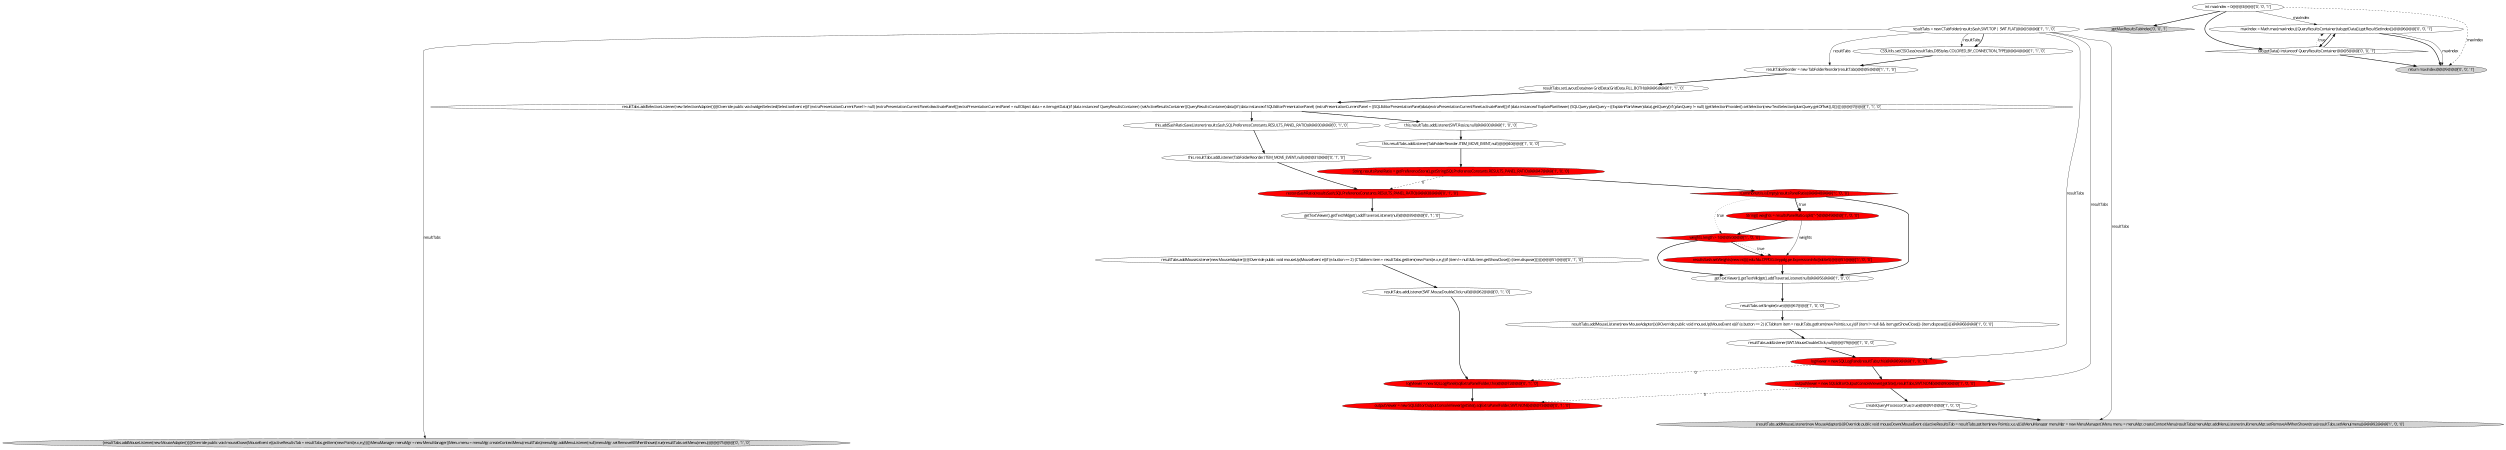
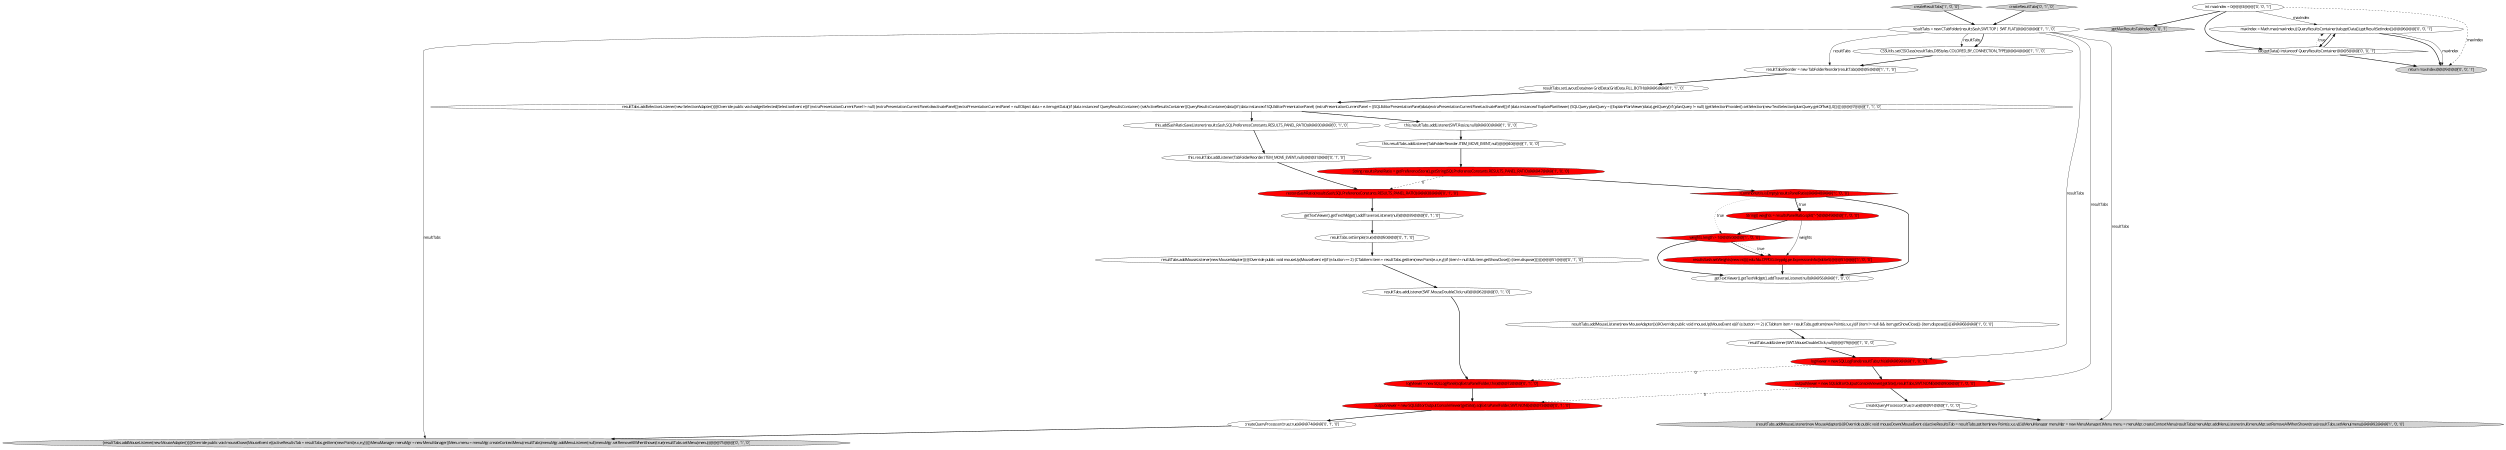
node "createResultTabs['1', '0', '0']": added
node "createResultTabs['0', '1', '0']": added
node "resultTabs.setSimple(true)@@@50@@@['0', '1', '0']": added
node "resultTabs.setSimple(true)@@@67@@@['1', '0', '0']": removed
node "createQueryProcessor(true,true)@@@74@@@['0', '1', '0']": added
